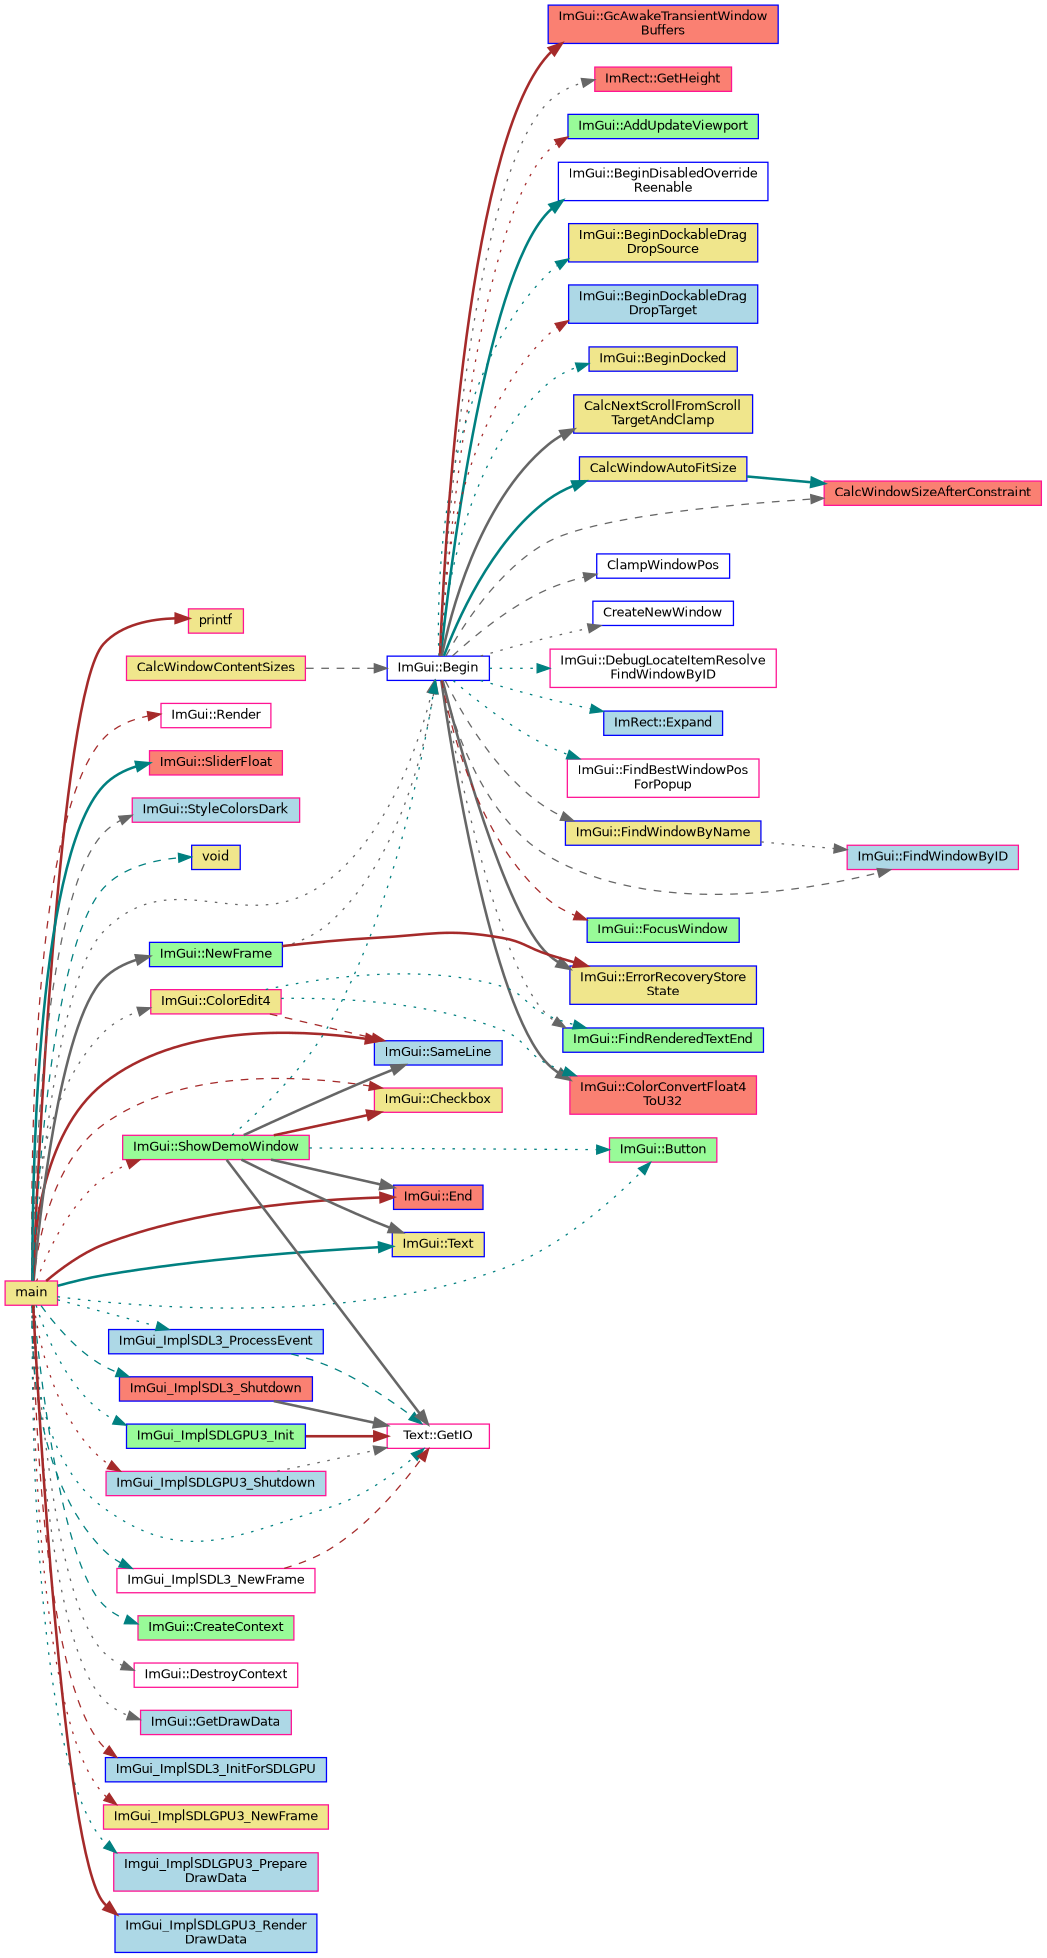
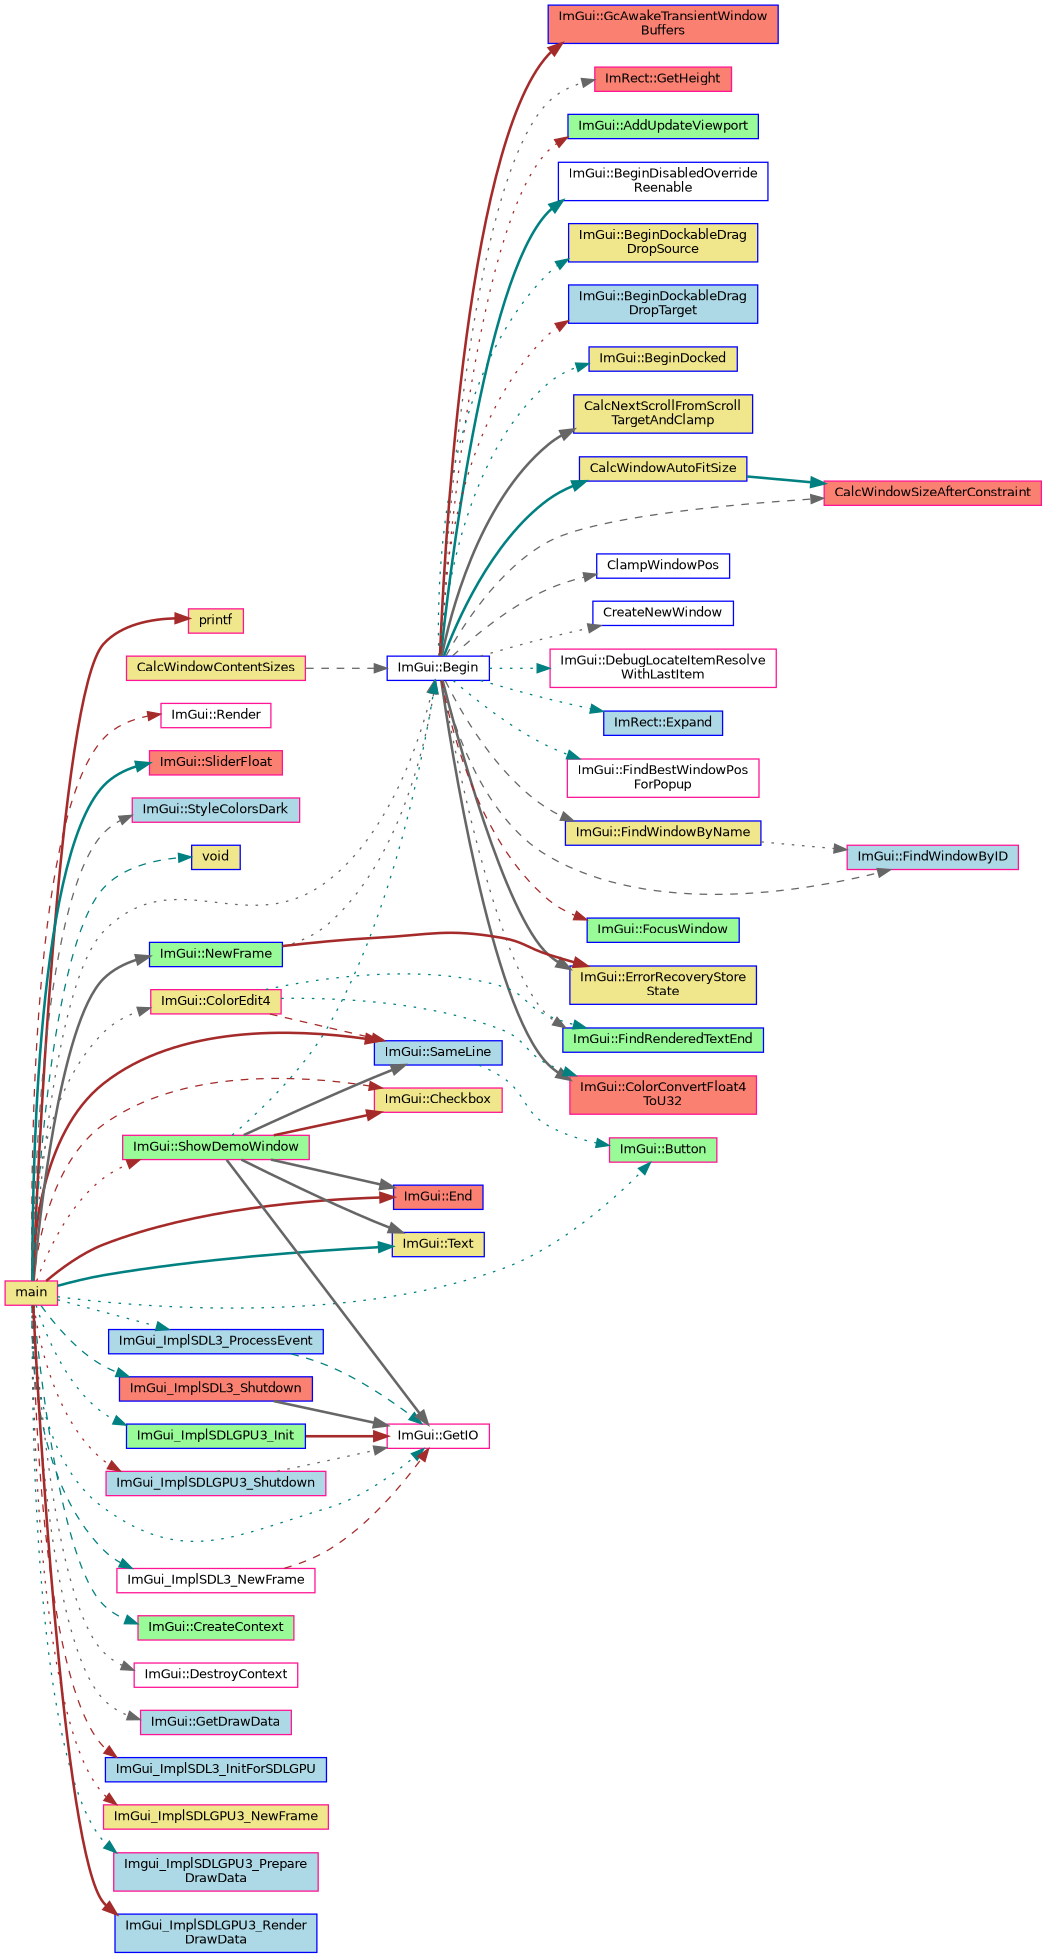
node "ImGui::DebugLocateItemResolve FindWindowByID": label "ImGui::DebugLocateItemResolve FindWindowByID" -> "ImGui::DebugLocateItemResolve WithLastItem"
edge "ImGui::ShowDemoWindow" -> "ImGui::Button": now "ImGui::SameLine" -> "ImGui::Button"
node "Text::GetIO": label "Text::GetIO" -> "ImGui::GetIO"
